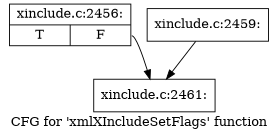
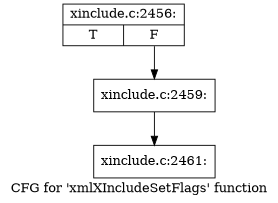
edge "xinclude.c:2456:" -> "xinclude.c:2461:": now "xinclude.c:2456:" -> "xinclude.c:2459:"
